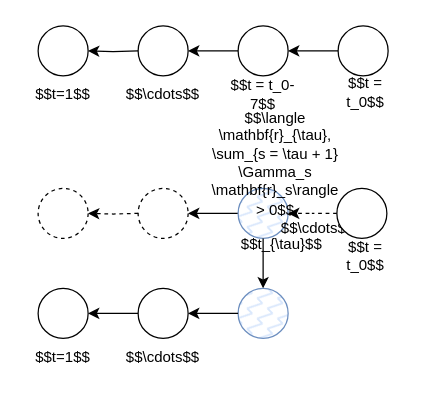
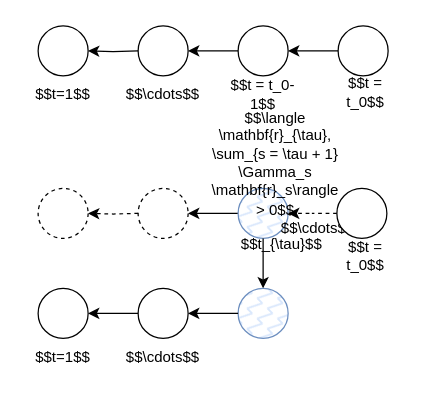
node "$$t = t_0-7$$": label "$$t = t_0-7$$" -> "$$t = t_0-1$$"
